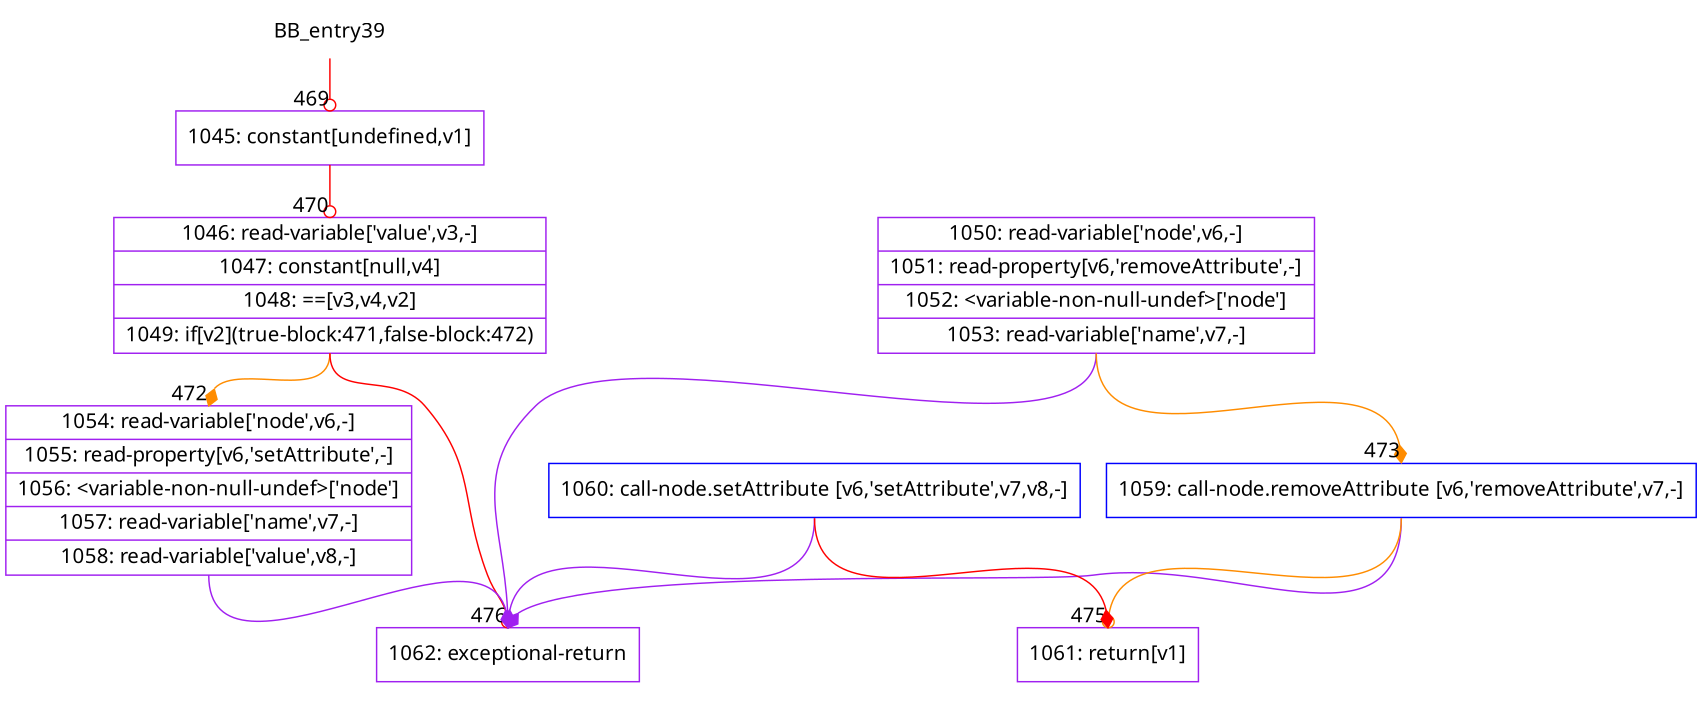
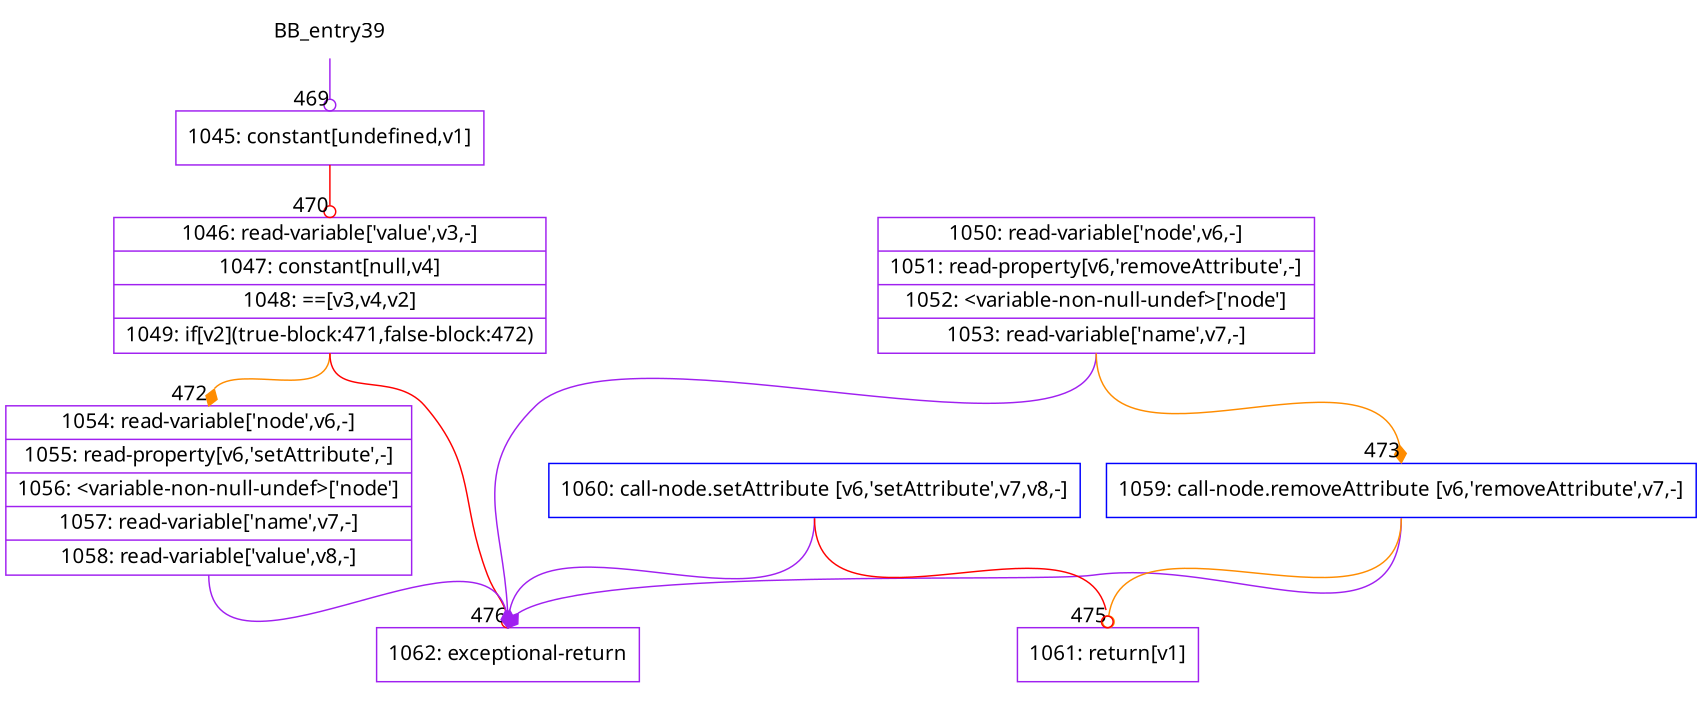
edge "BB_entry39" -> "1045: constant[undefined,v1]": color red -> purple
edge "1060: call-node.setAttribute [v6,'setAttribute',v7,v8,-]" -> "1061: return[v1]": arrowhead diamond -> odot
